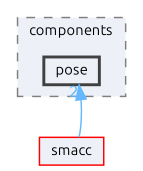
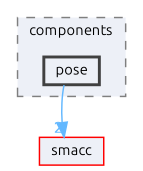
edge "smacc" -> "pose": reversed
